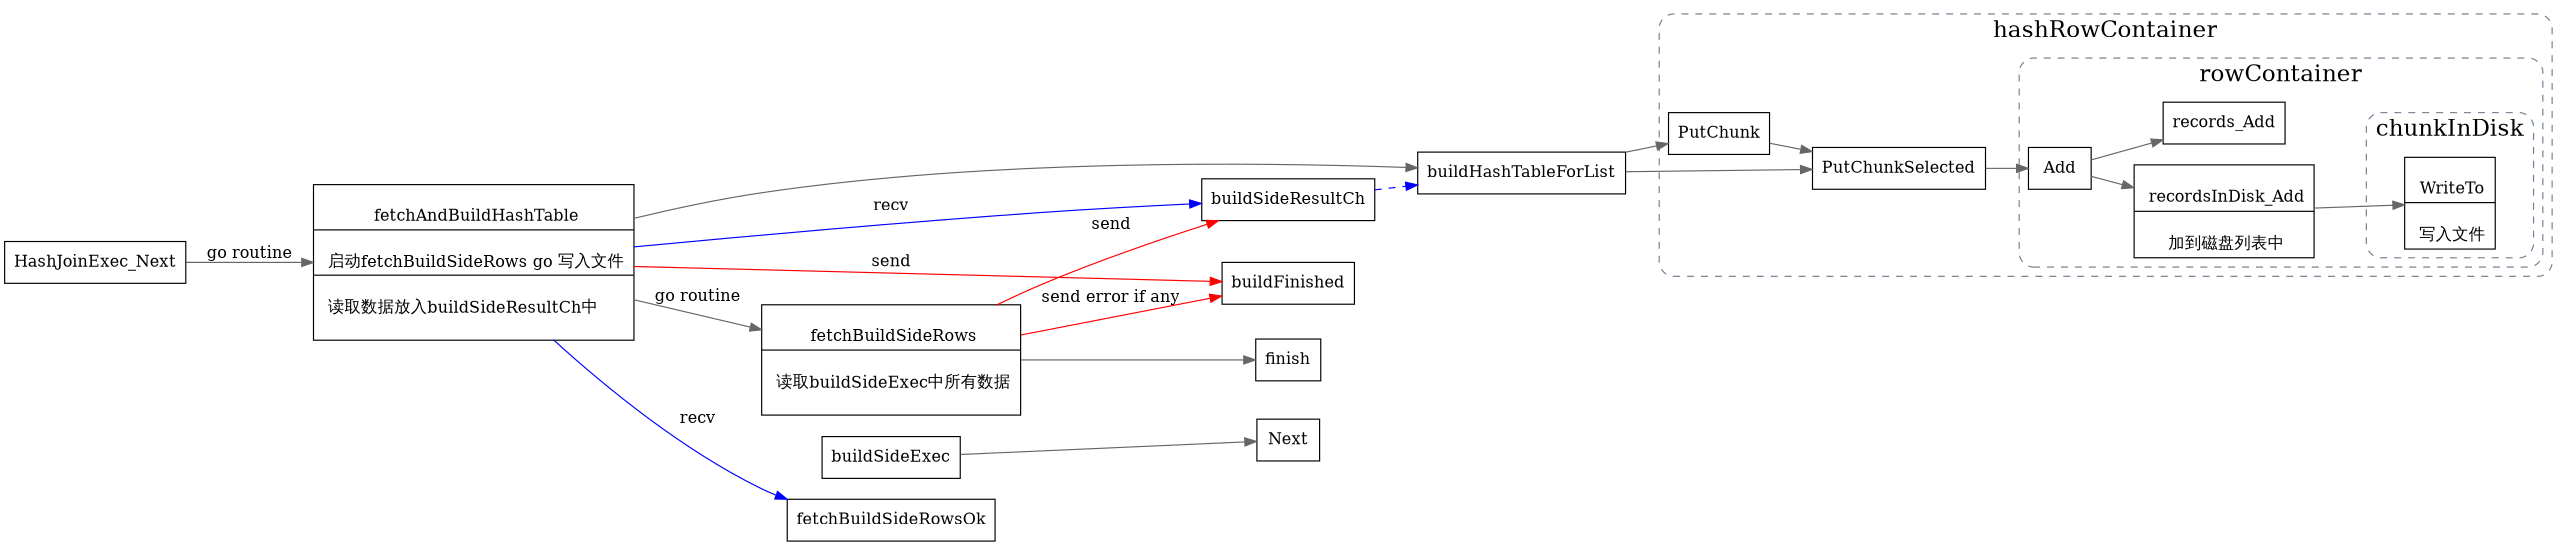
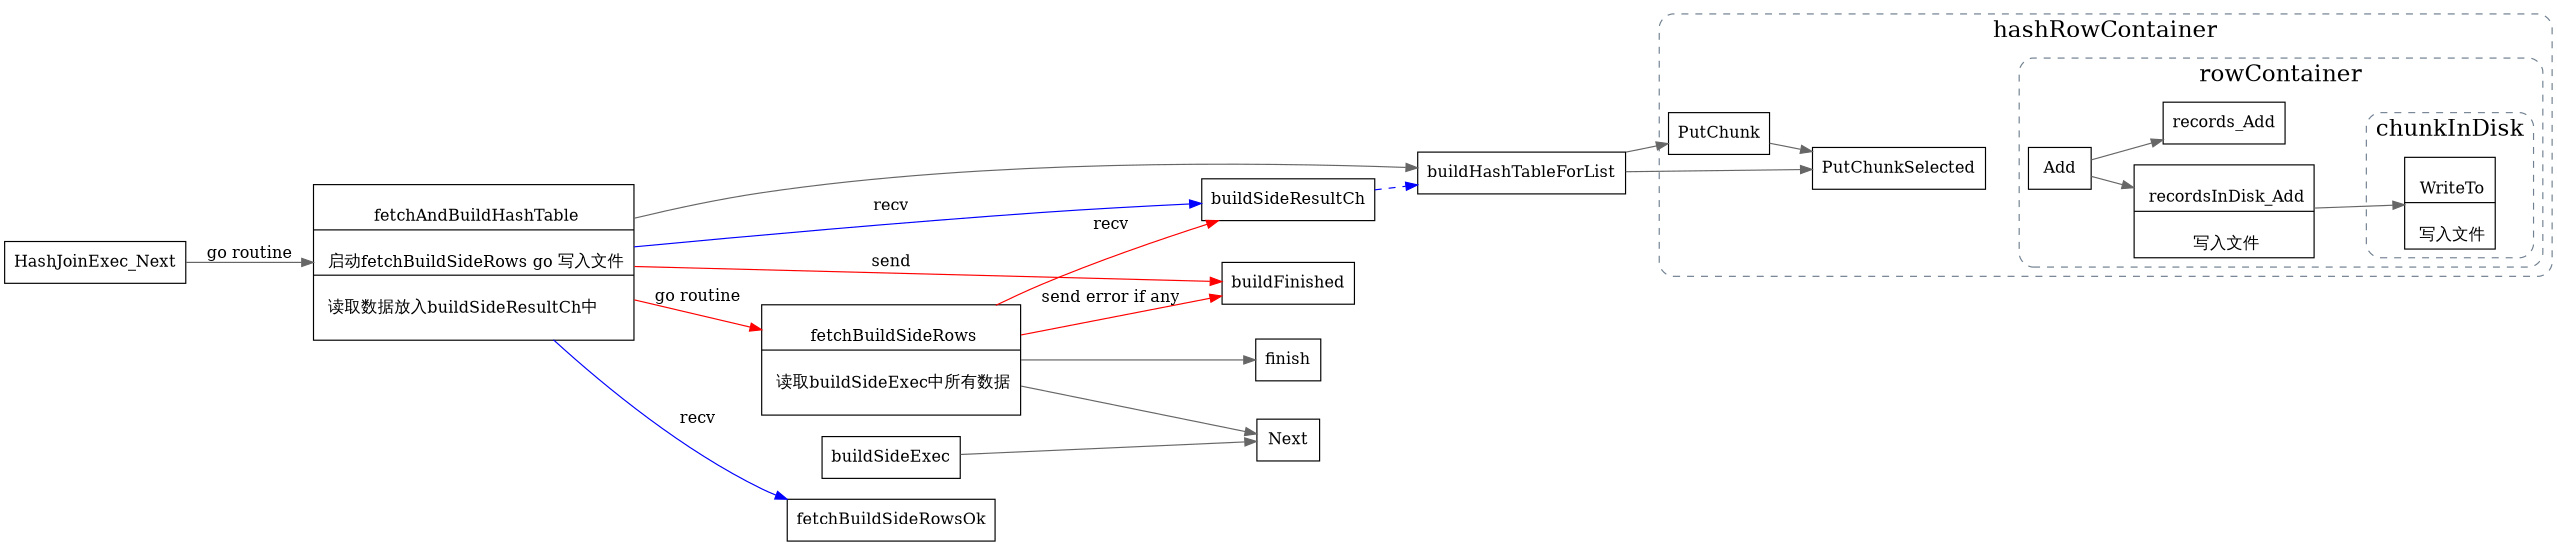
edge "PutChunkSelected" -> "Add": removed
edge "fetchBuildSideRows" -> "buildSideResultCh": label "send" -> "recv"
node "recordsInDisk_Add": text "加到磁盘列表中" -> "写入文件"
edge "fetchAndBuildHashTable" -> "fetchBuildSideRows": color gray40 -> red
edge "fetchBuildSideRows" -> "Next": added
